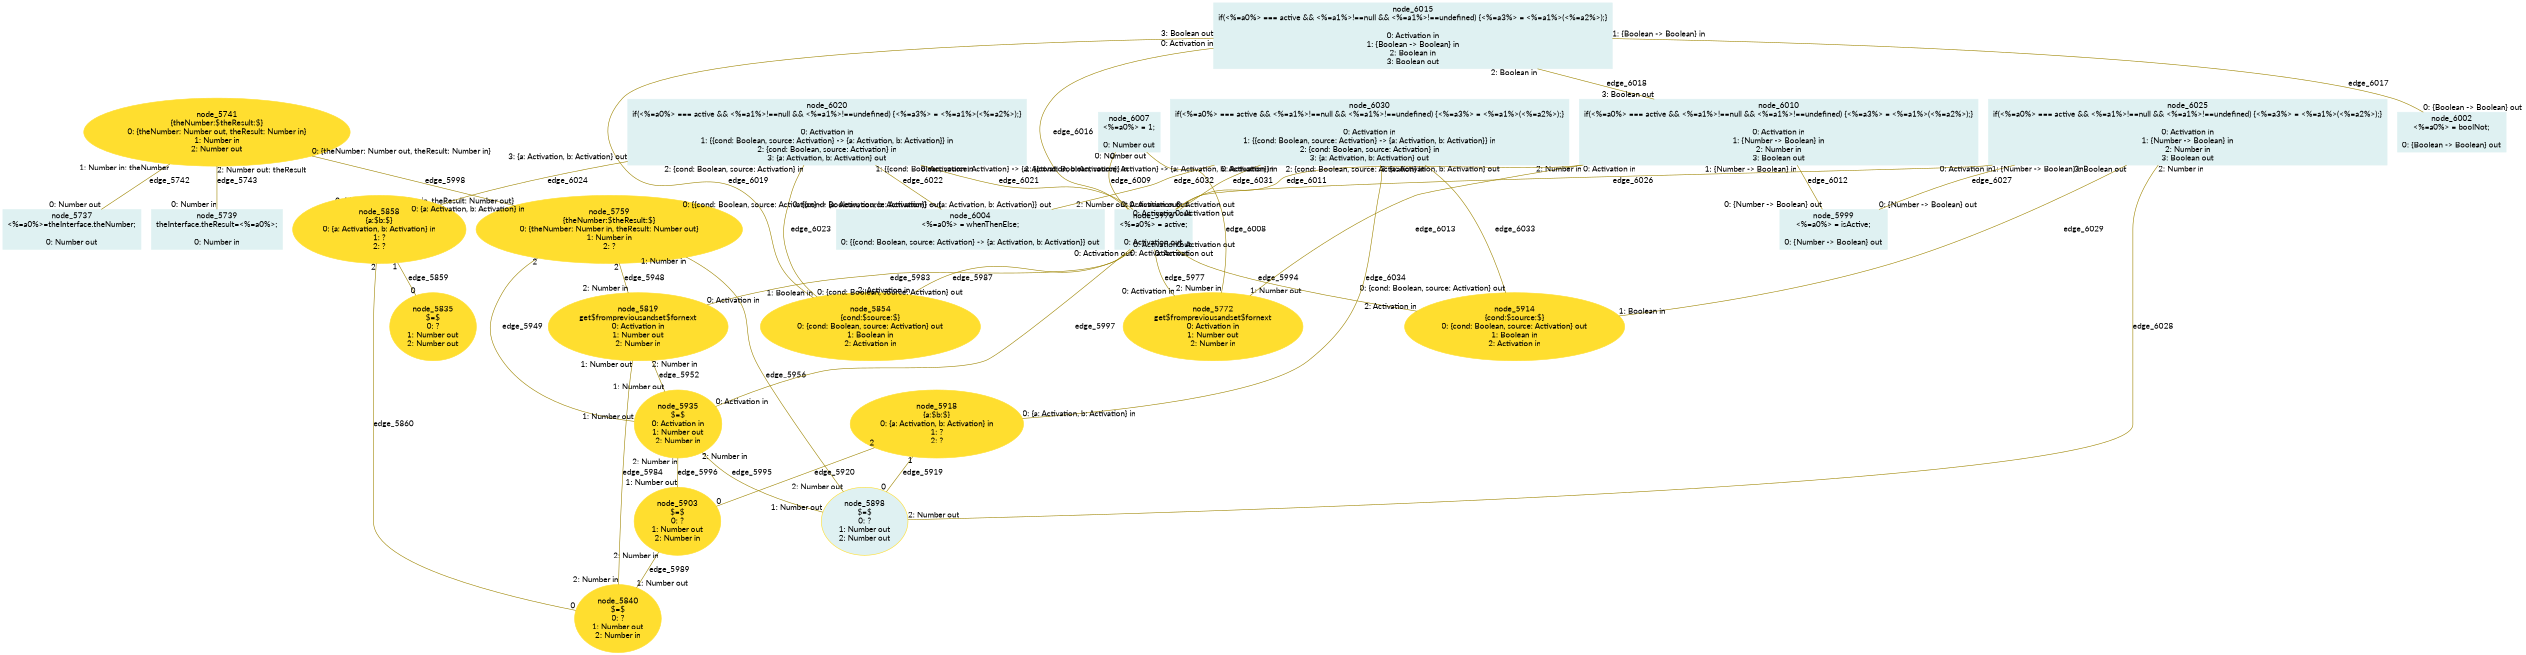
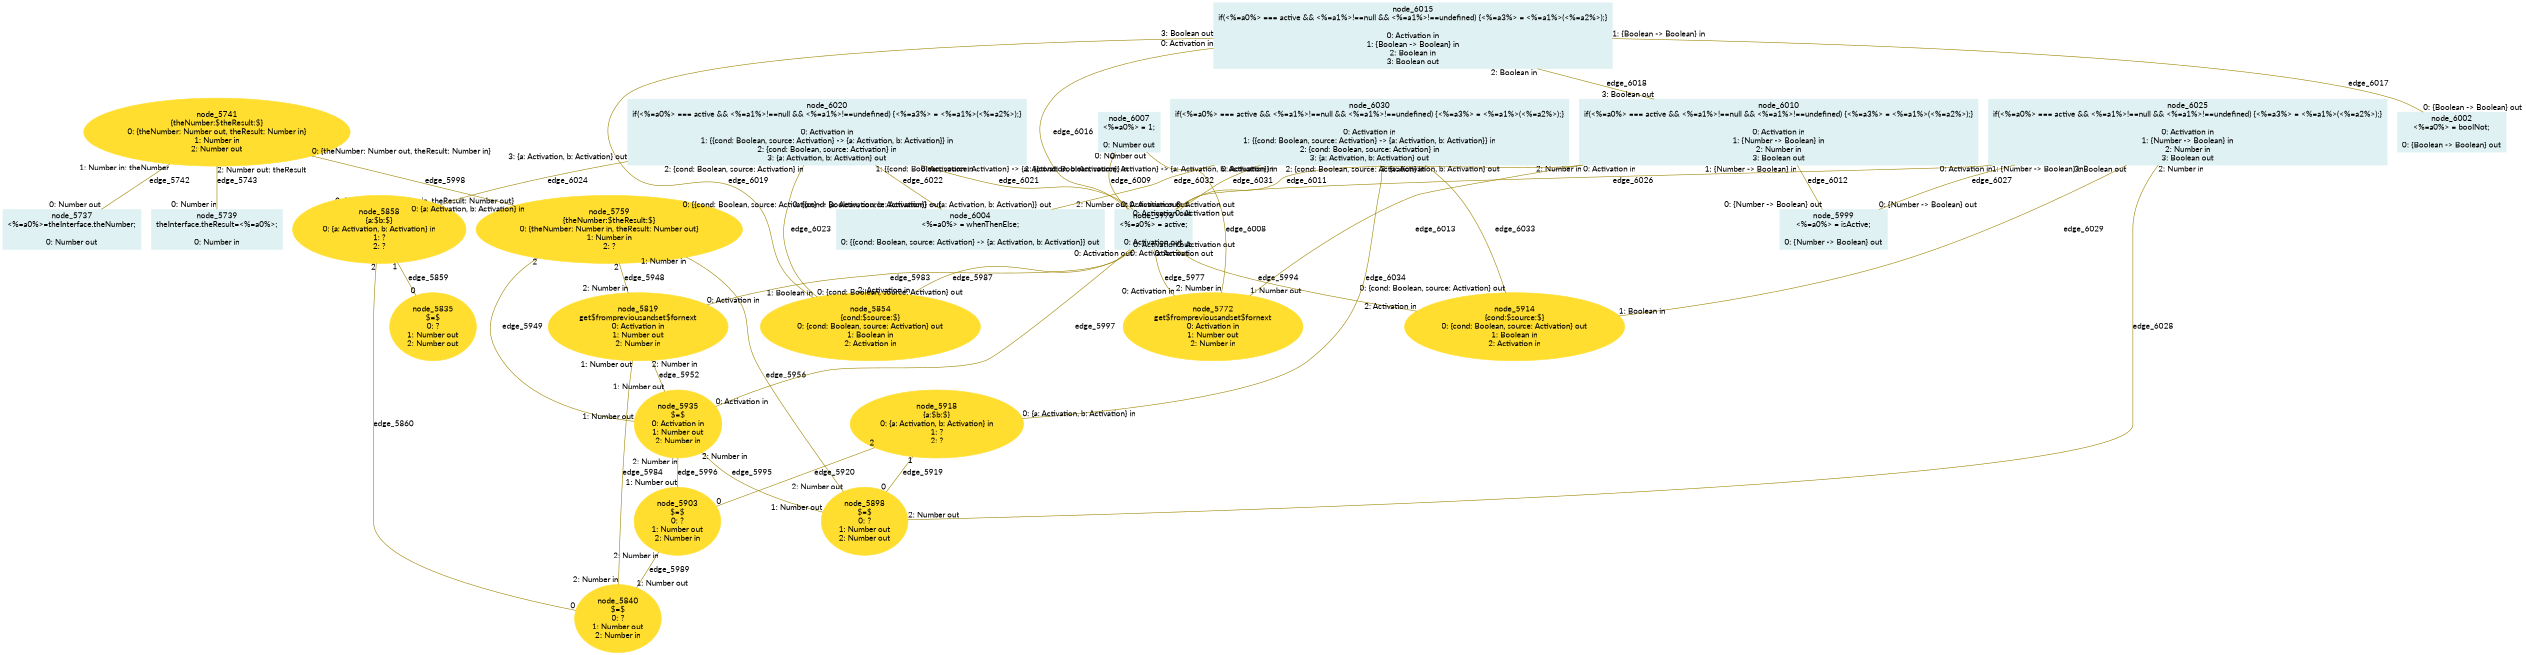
node "node_5898 $=$ 0: ? 1: Number out 2: Number out": fillcolor #dff1f2 -> #ffde2f
